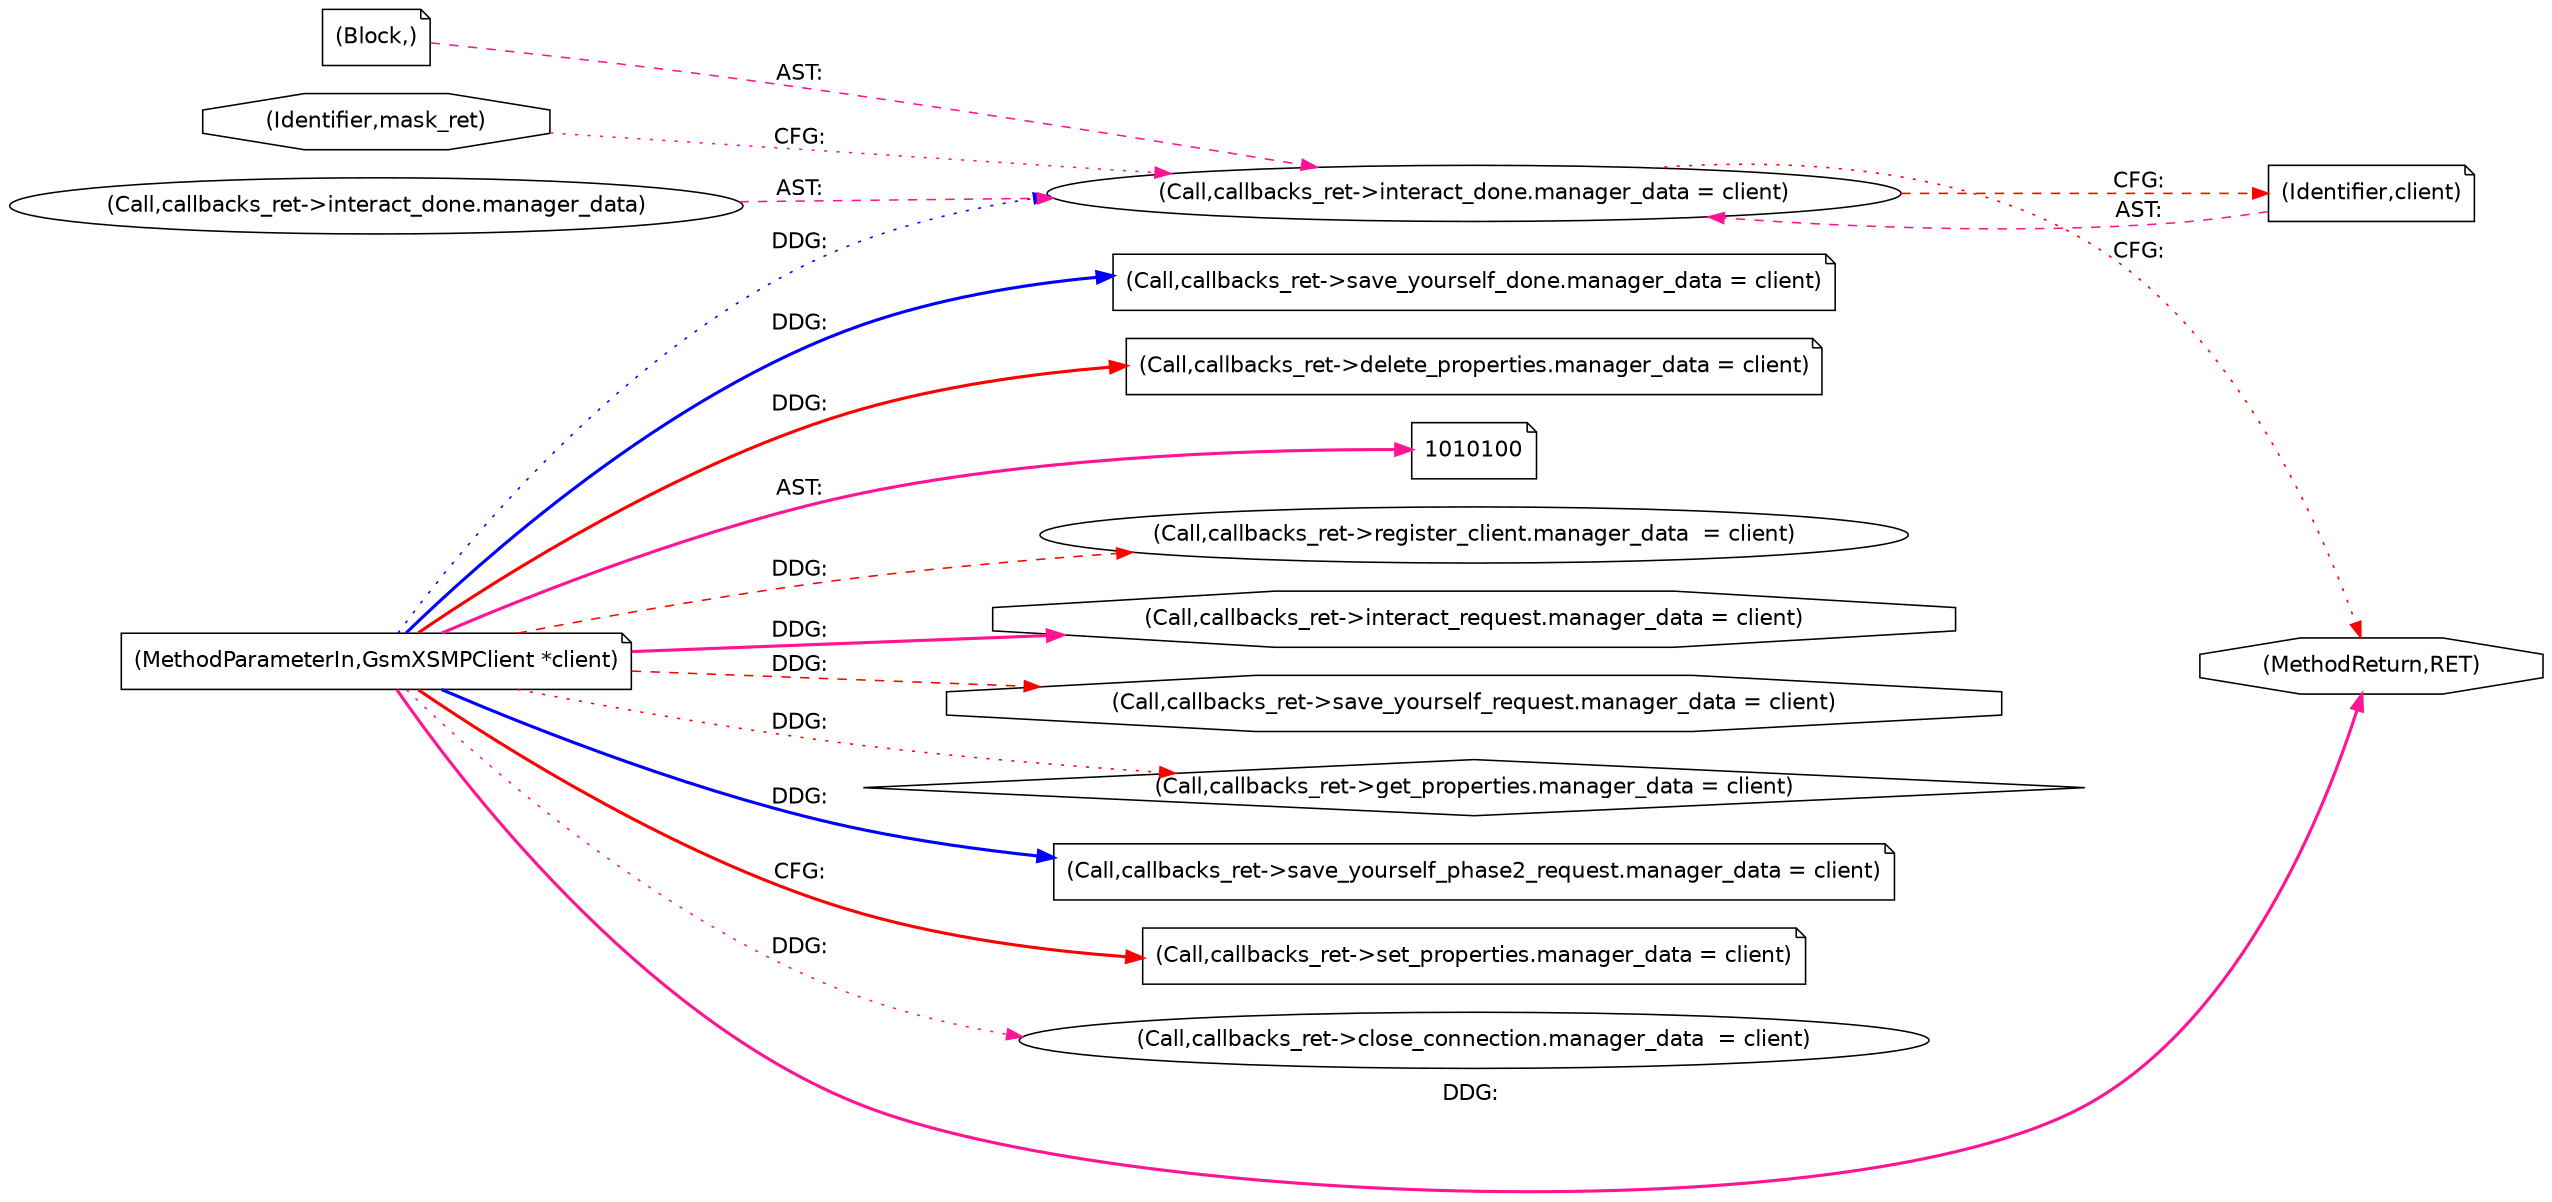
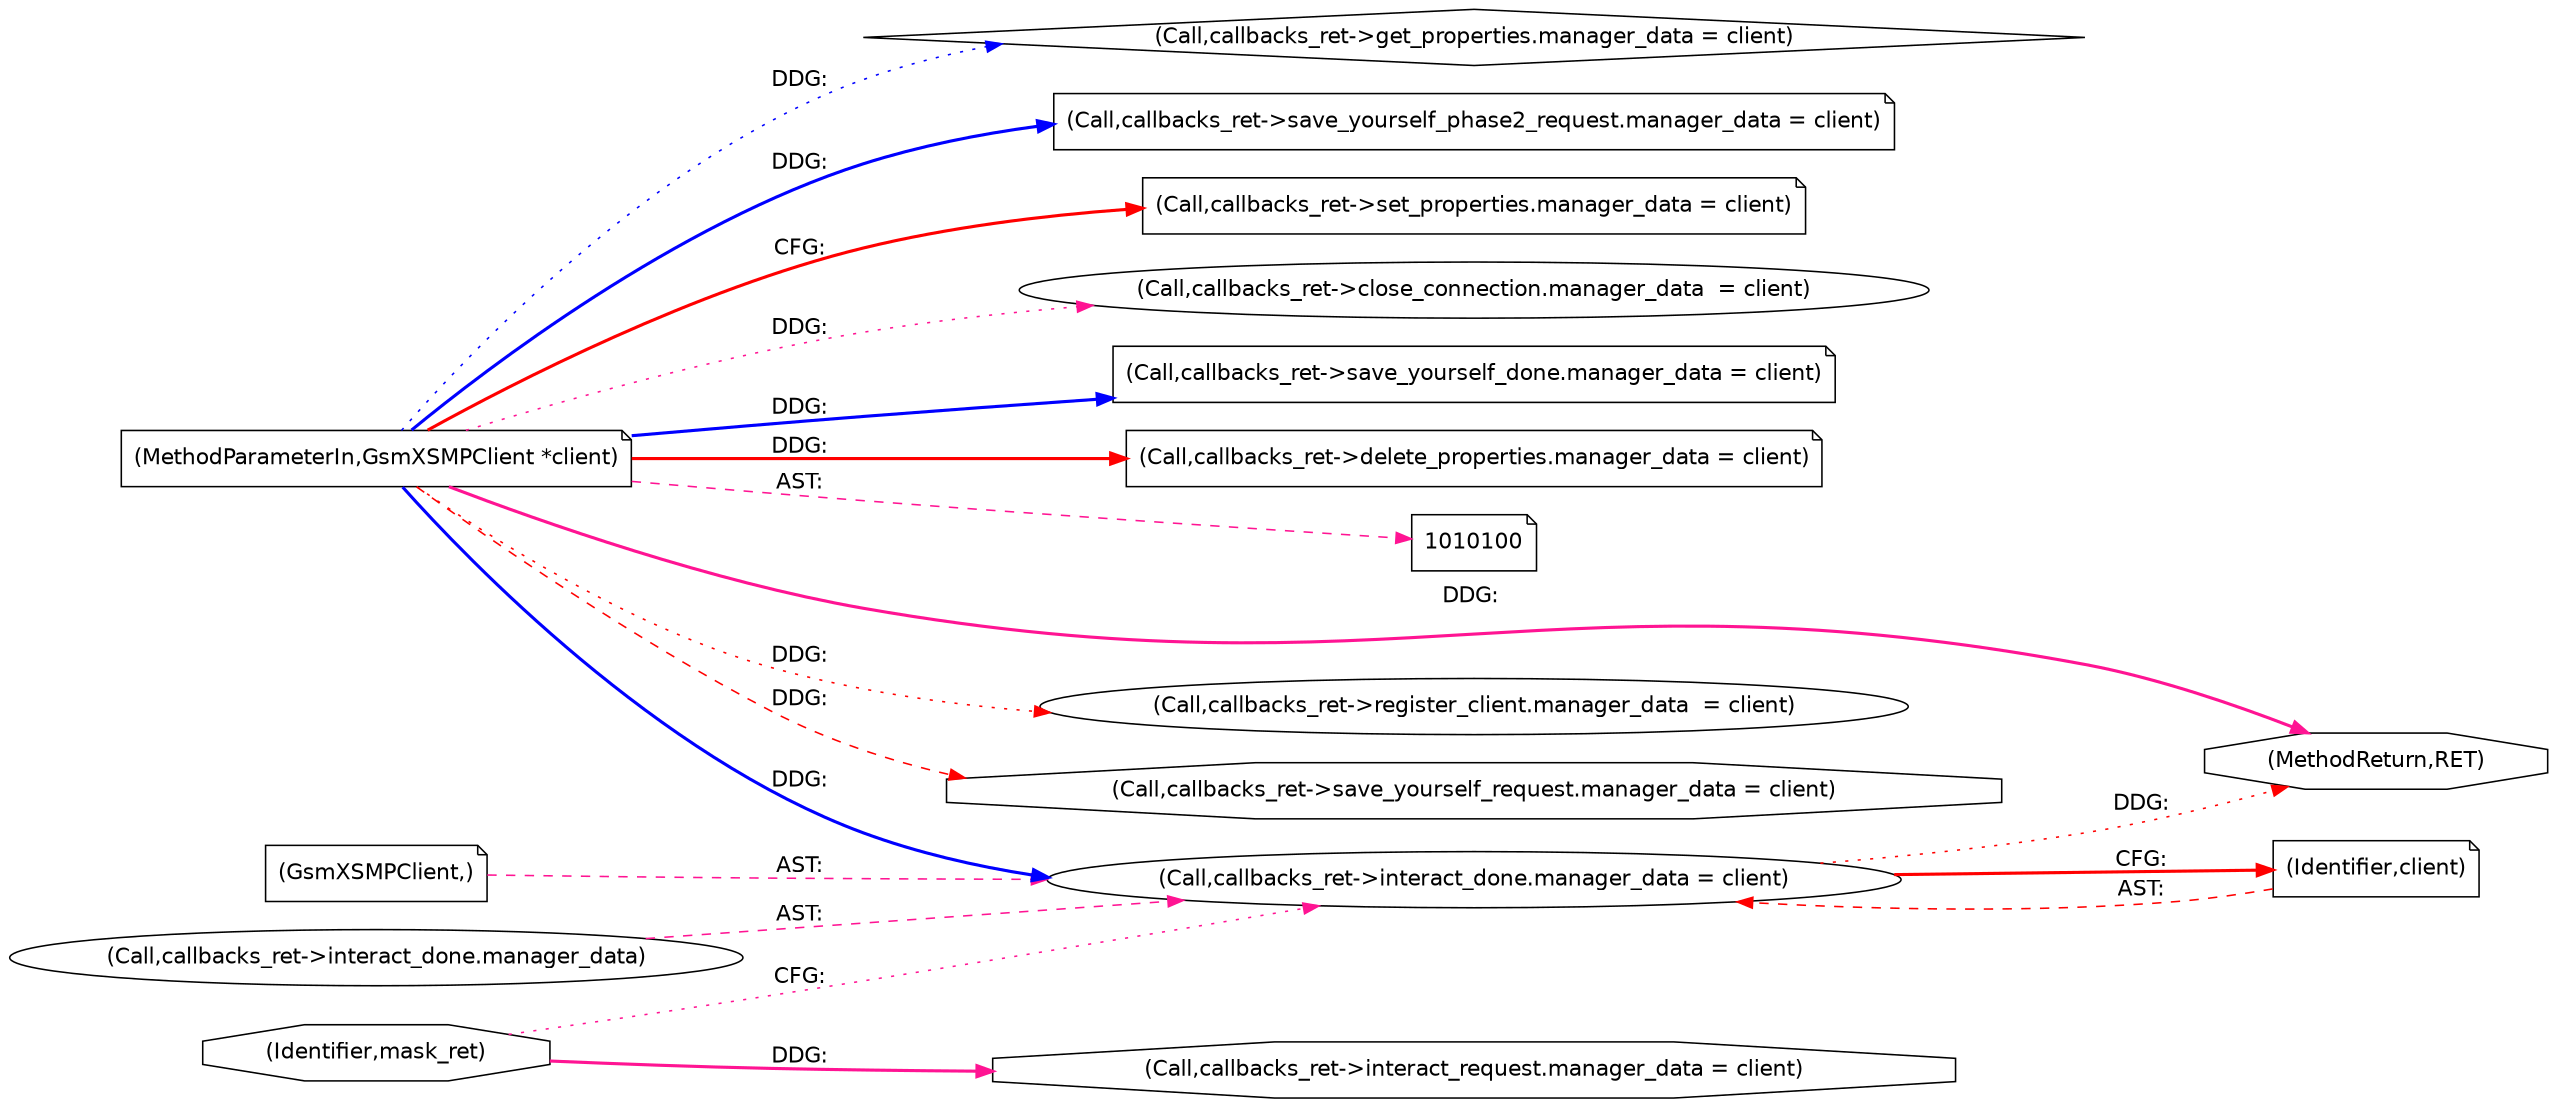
node "(Block,)": label "(Block,)" -> "(GsmXSMPClient,)"
edge "(Call,callbacks_ret->interact_done.manager_data = client)" -> "(Identifier,client)": style dashed -> bold
edge "(Identifier,client)" -> "(Call,callbacks_ret->interact_done.manager_data = client)": color deeppink -> red
edge "(Call,callbacks_ret->interact_done.manager_data = client)" -> "(MethodReturn,RET)": label "CFG: " -> "DDG: "
edge "(MethodParameterIn,GsmXSMPClient *client)" -> "(Call,callbacks_ret->interact_done.manager_data = client)": style dotted -> bold
edge "(MethodParameterIn,GsmXSMPClient *client)" -> "1010100": style bold -> dashed
edge "(MethodParameterIn,GsmXSMPClient *client)" -> "(Call,callbacks_ret->register_client.manager_data  = client)": style dashed -> dotted
edge "(MethodParameterIn,GsmXSMPClient *client)" -> "(Call,callbacks_ret->interact_request.manager_data = client)": now "(Identifier,mask_ret)" -> "(Call,callbacks_ret->interact_request.manager_data = client)"
edge "(MethodParameterIn,GsmXSMPClient *client)" -> "(Call,callbacks_ret->get_properties.manager_data = client)": color red -> blue
